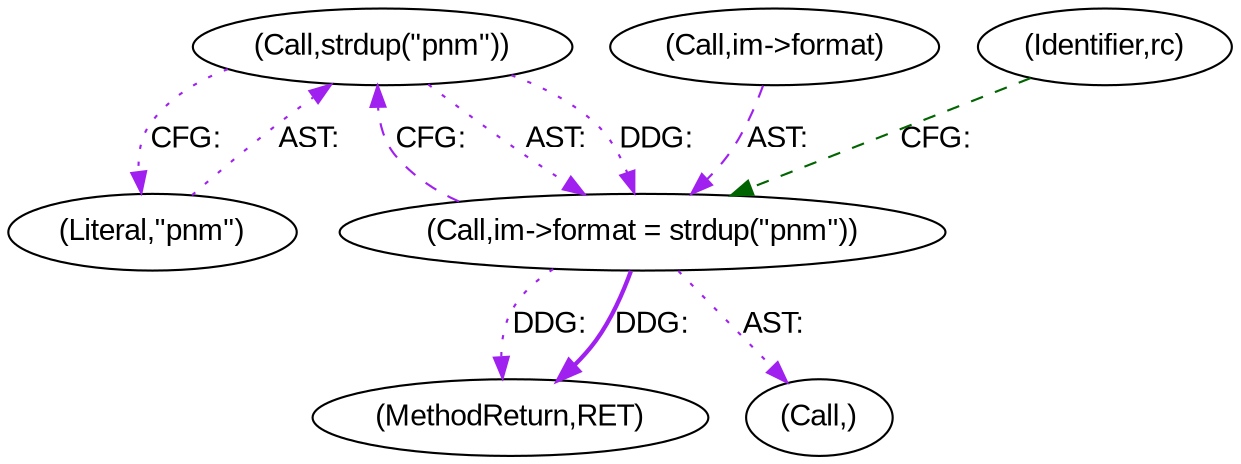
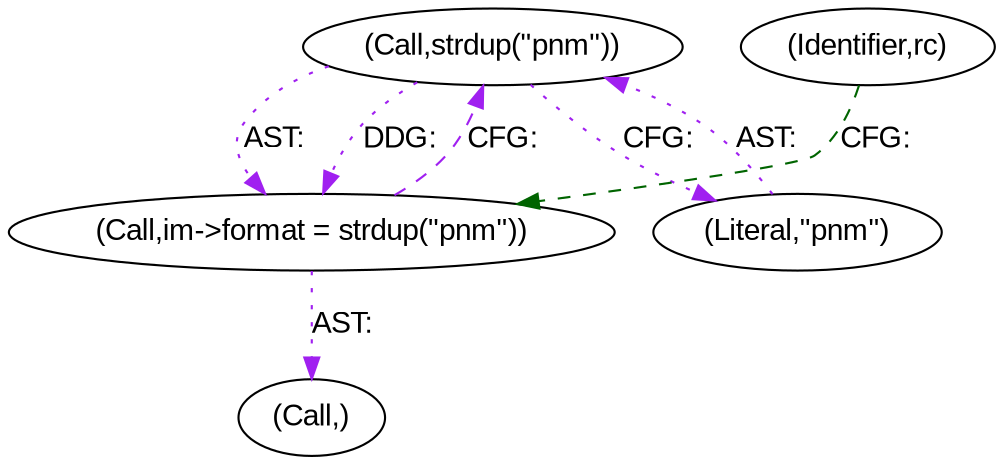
node "(Call,im->format)": removed
node "(MethodReturn,RET)": removed
